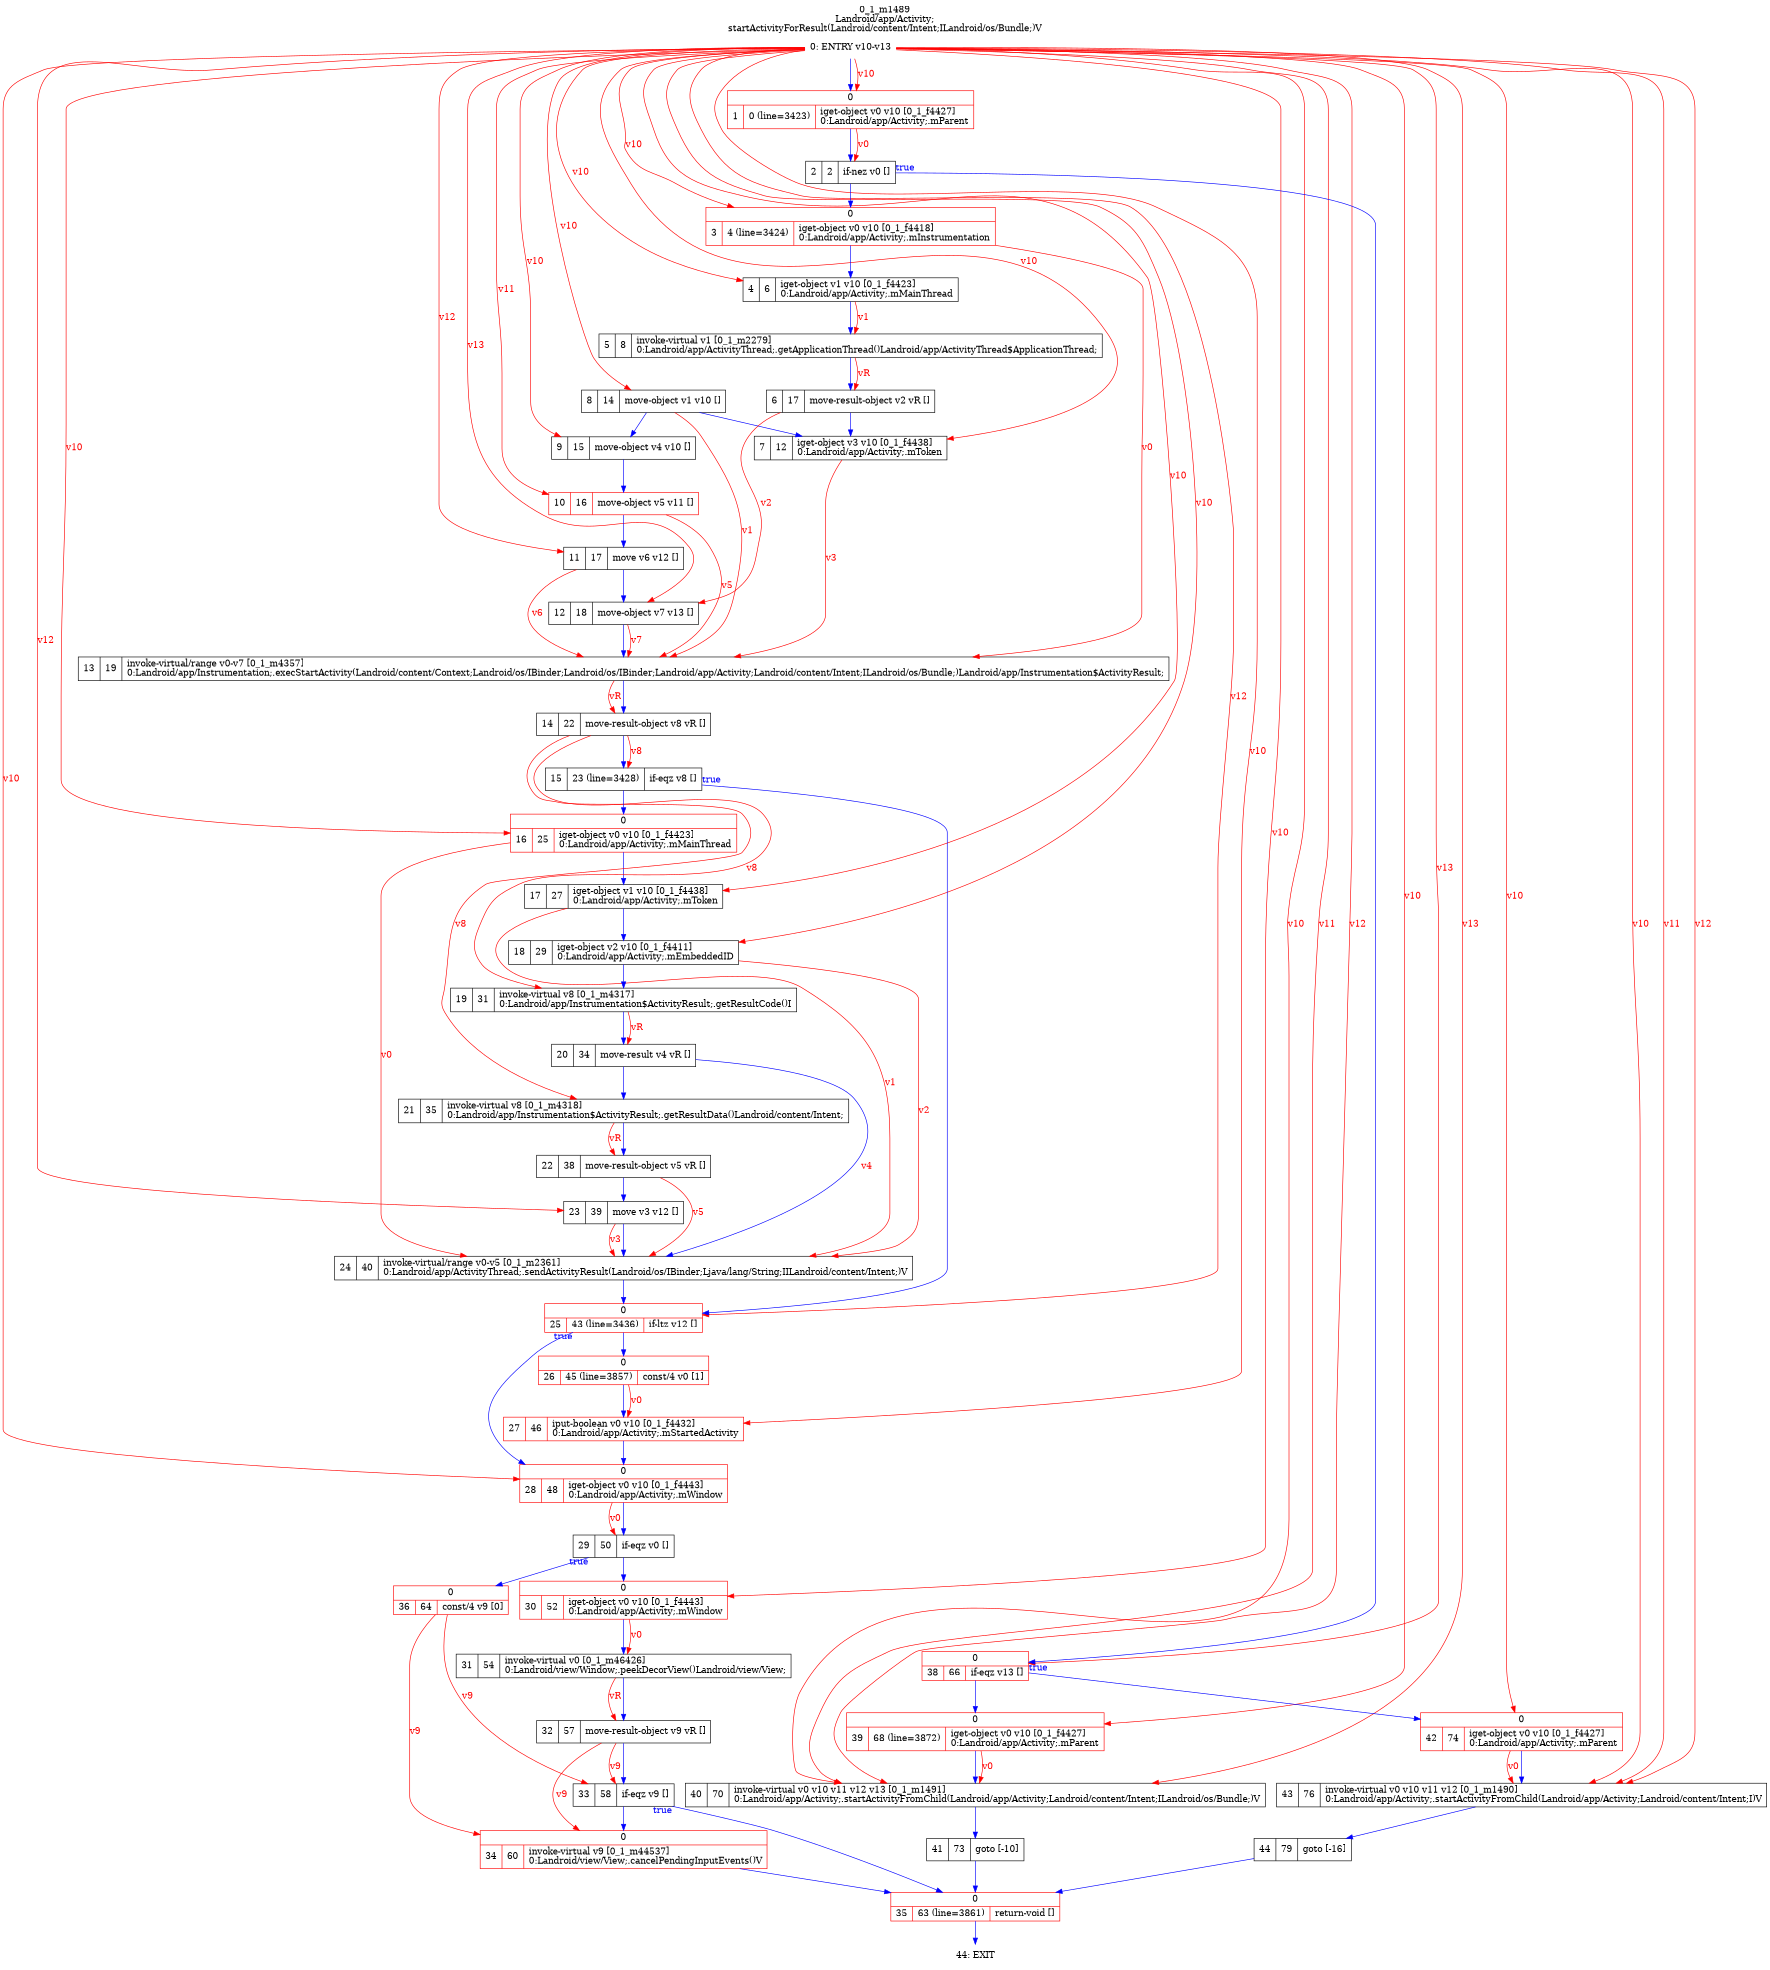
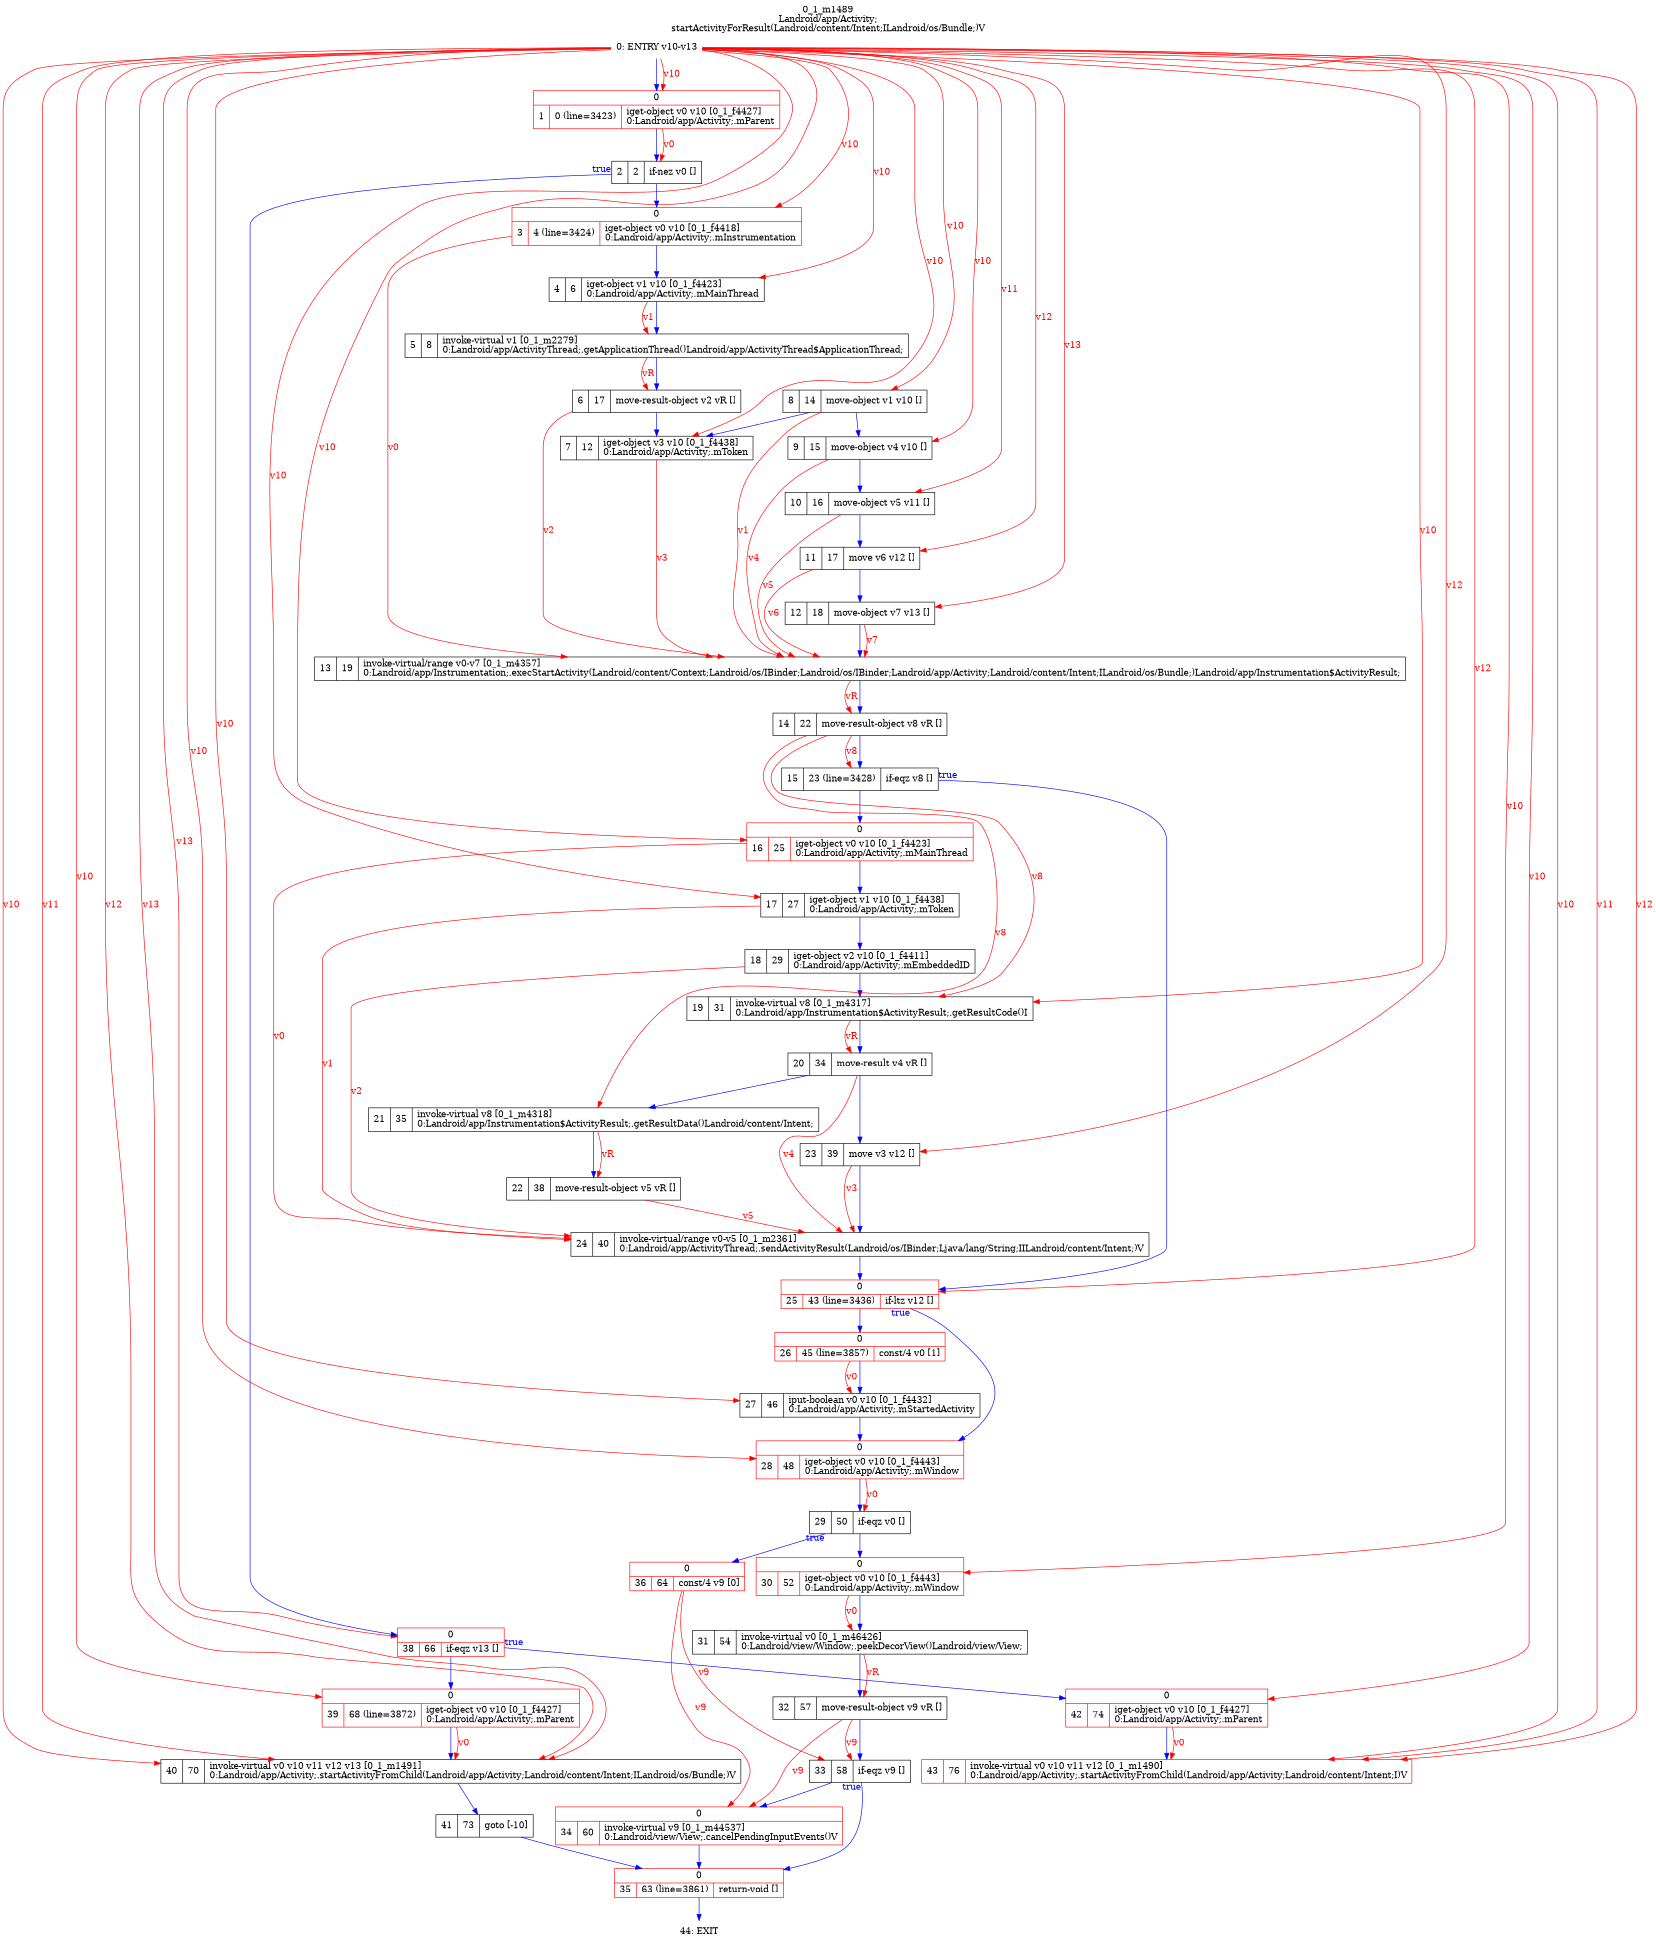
edge "0: ENTRY v10-v13" -> "18": now "0: ENTRY v10-v13" -> "19"
node "10": color red -> black
edge "6" -> "12": now "6" -> "13"
edge "9" -> "13": added, label "v4"
edge "20" -> "24": color blue -> red
edge "22" -> "23": now "20" -> "23"
node "27": color red -> black
node "43": color black -> red
node "44": removed
